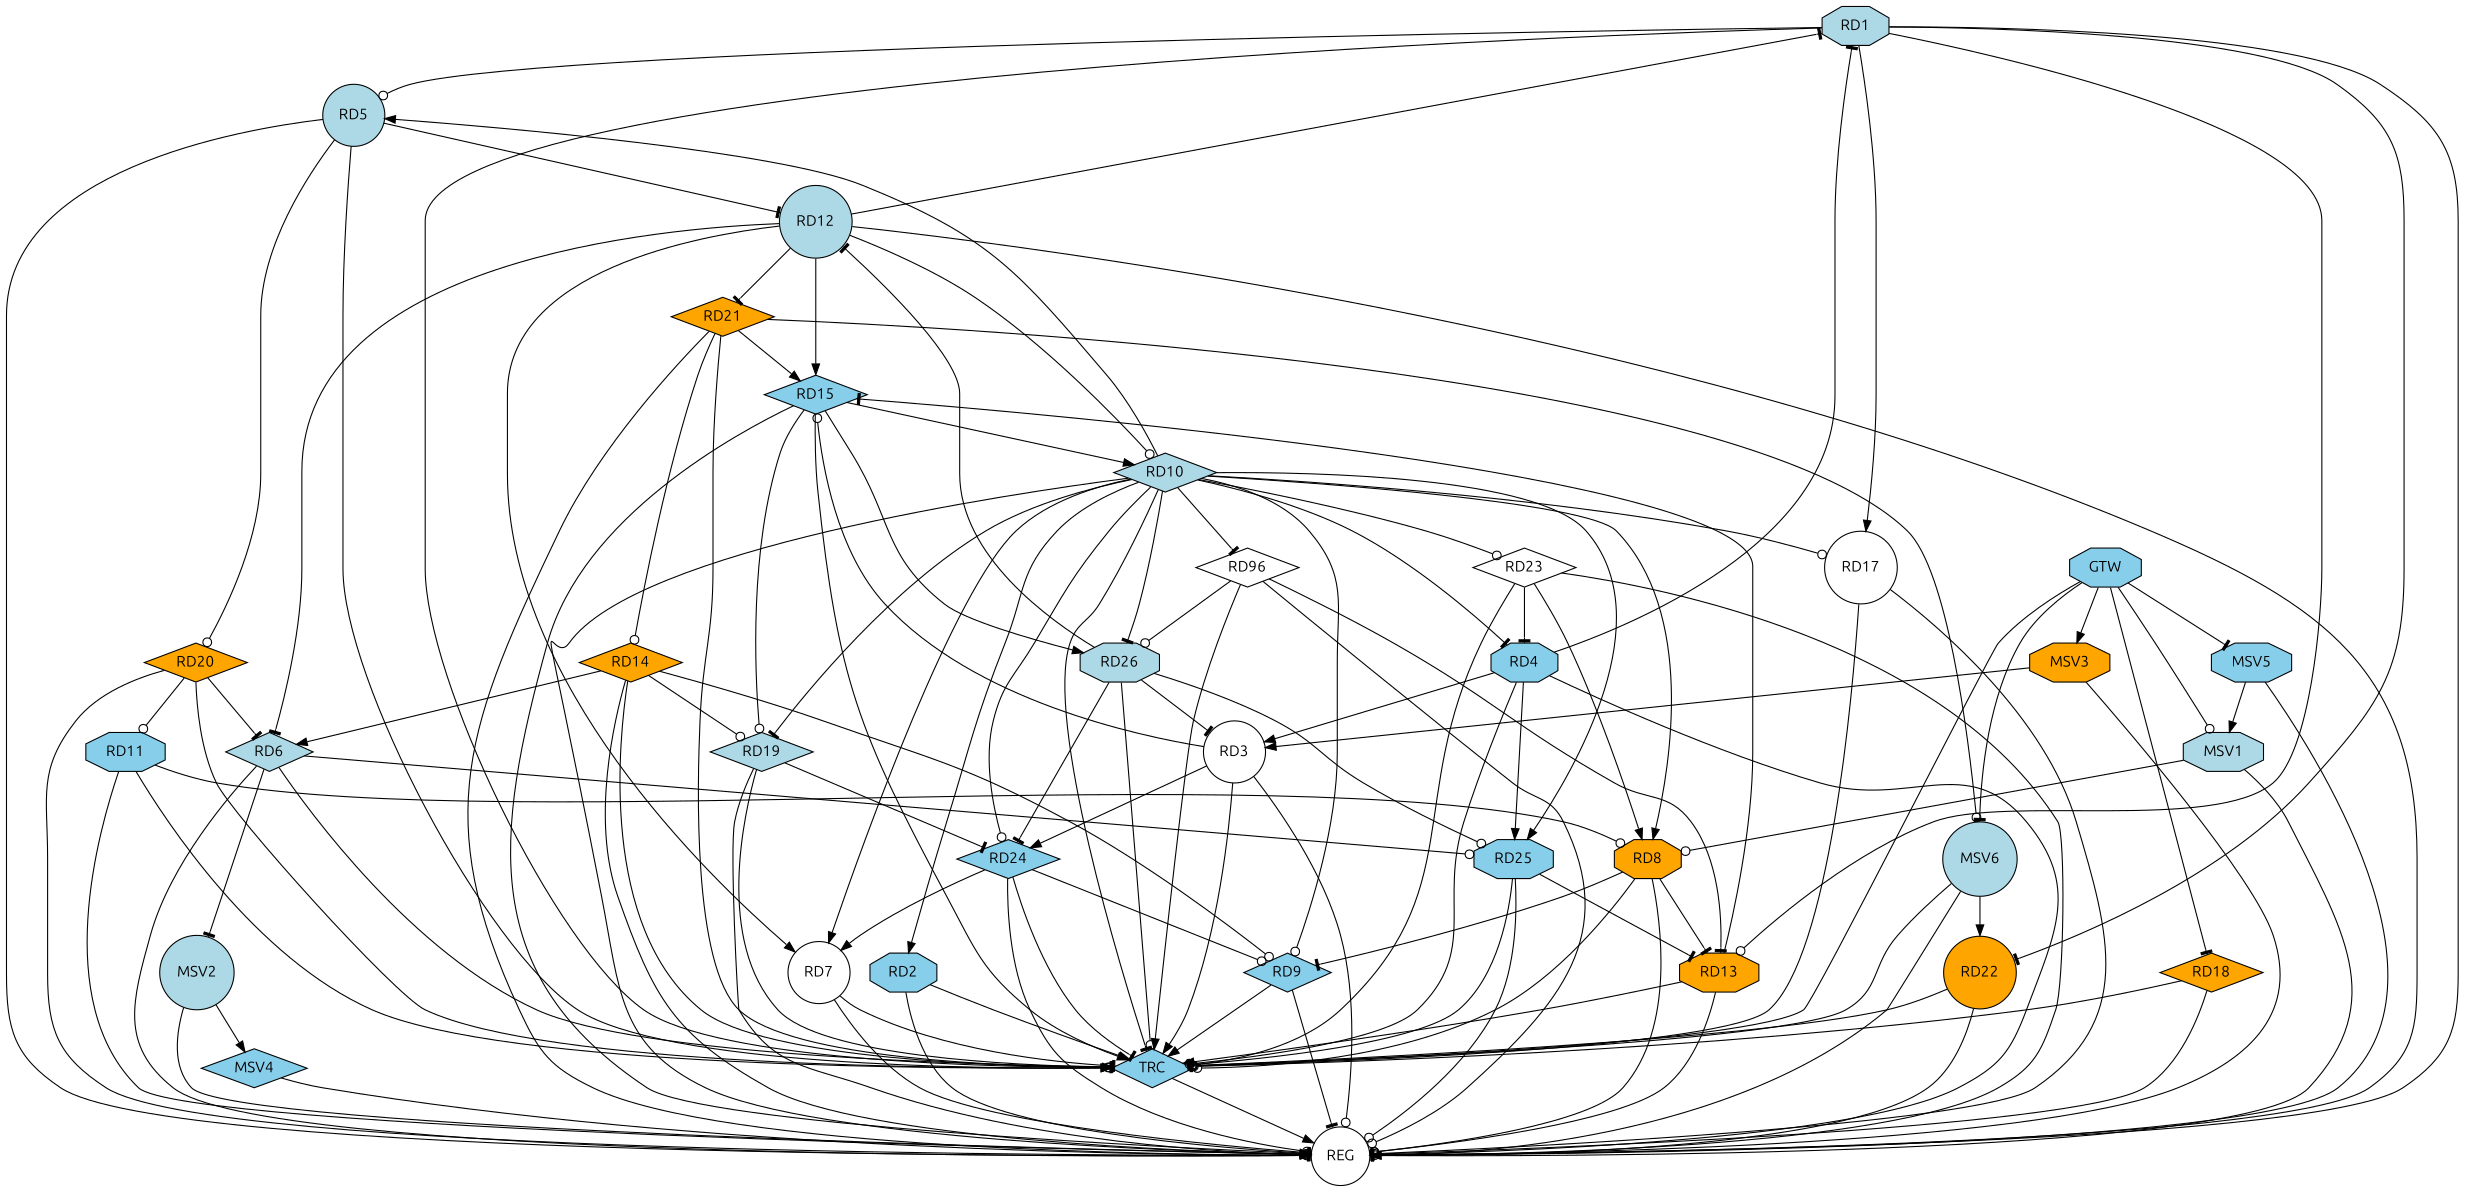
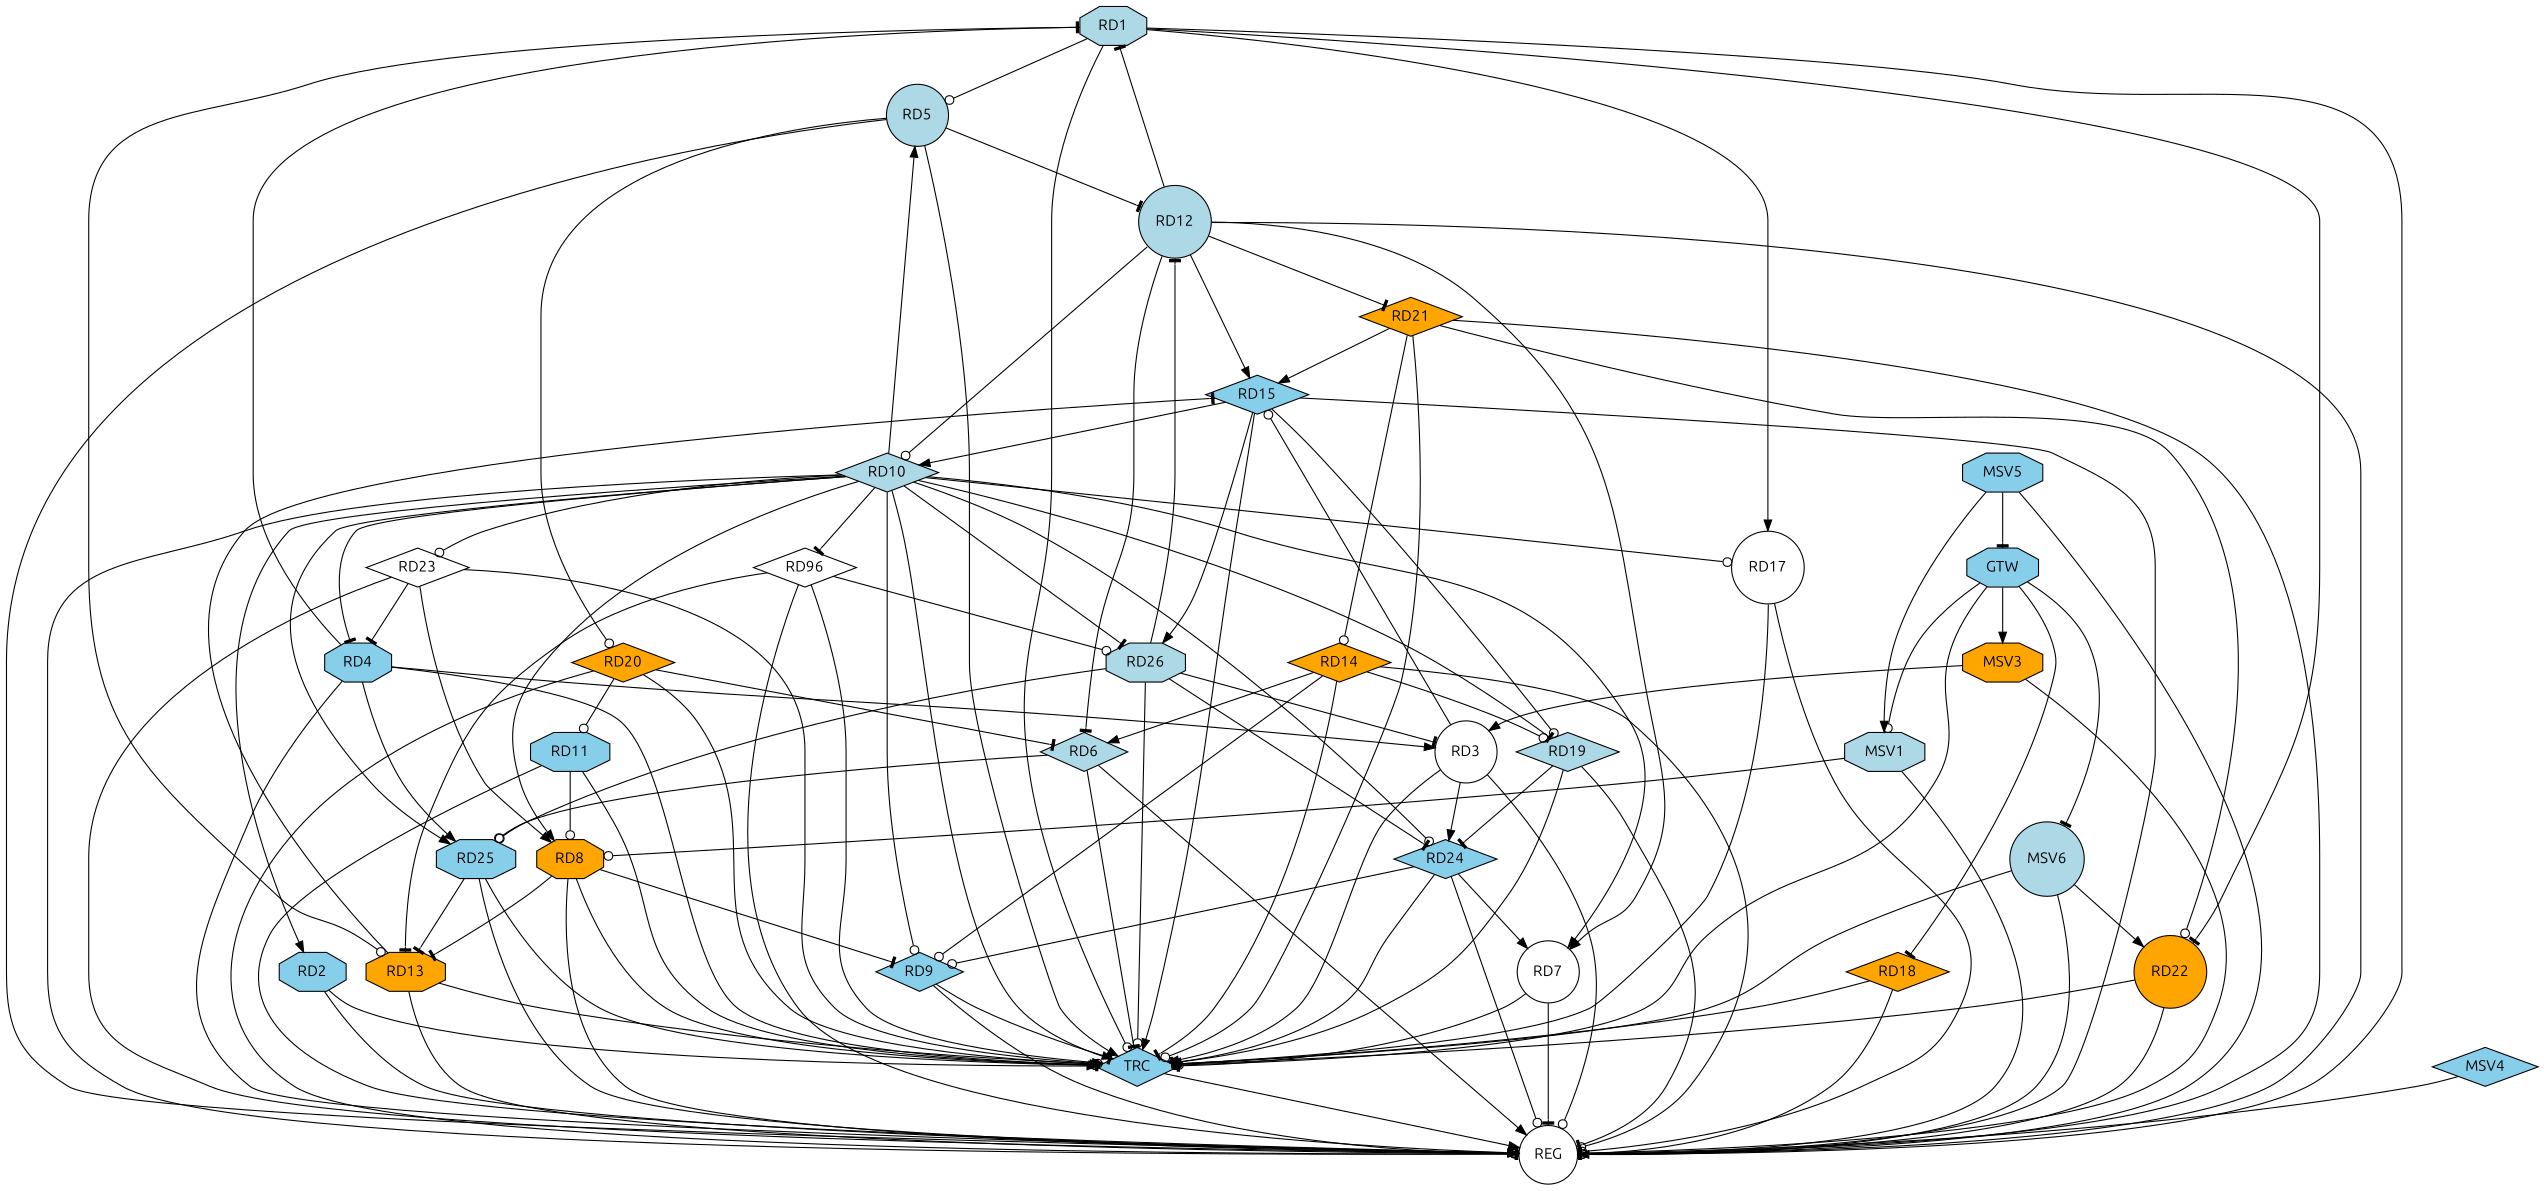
edge "RD21" -> "MSV6": now "RD21" -> "RD22"
edge "GTW" -> "MSV5": reversed
node "MSV2": removed
